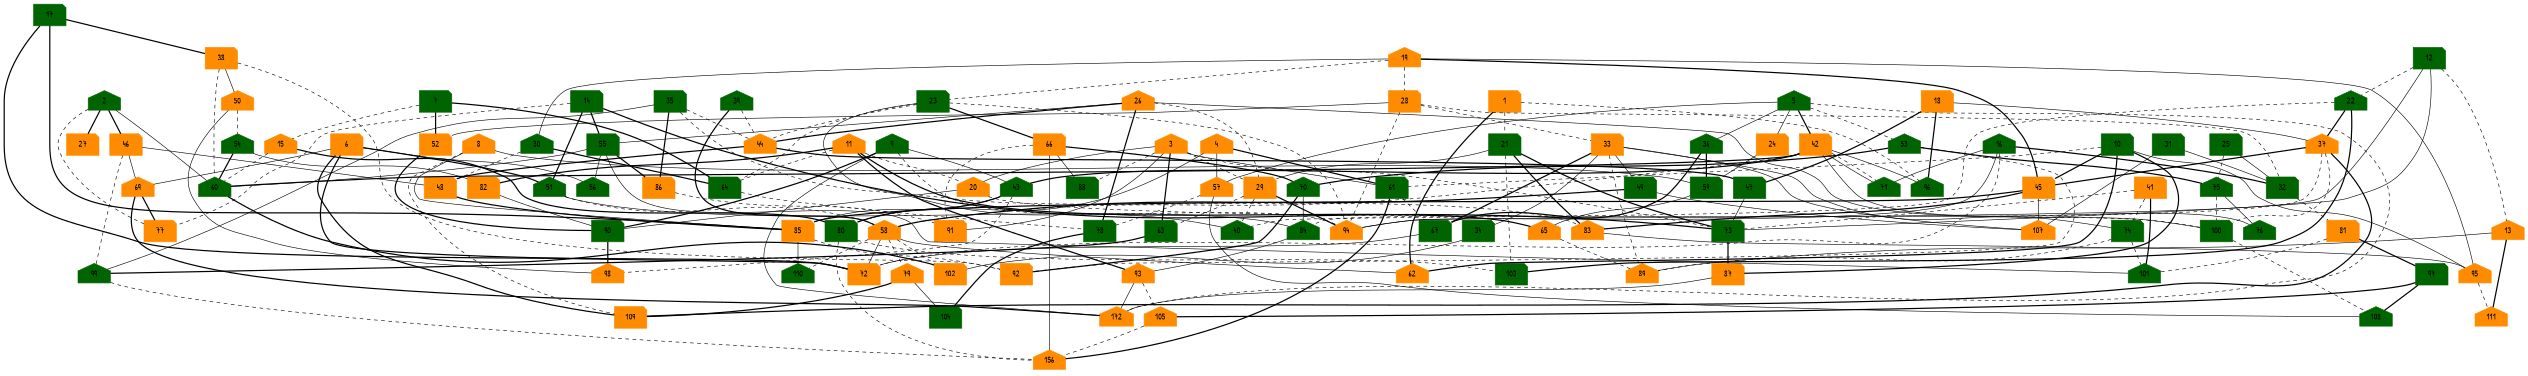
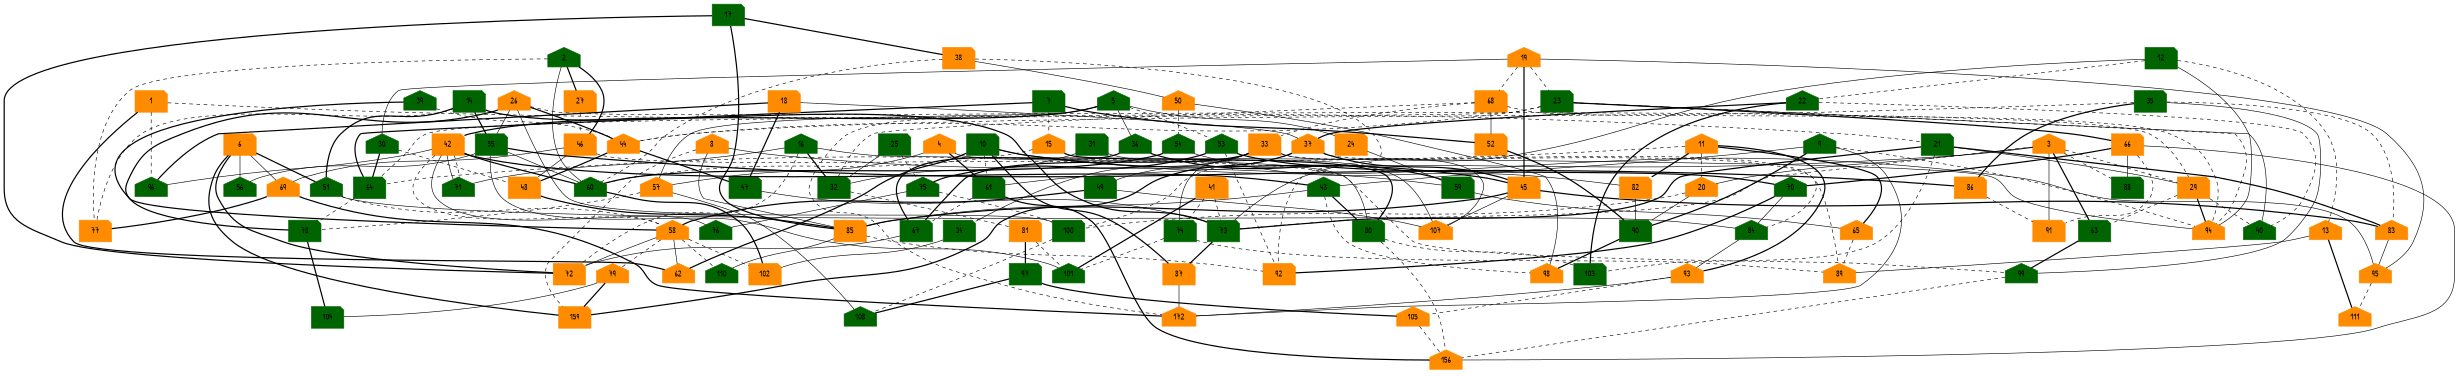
node "28": label "28" -> "68"
edge "27" -- "46": added
node "109": label "109" -> "159"
